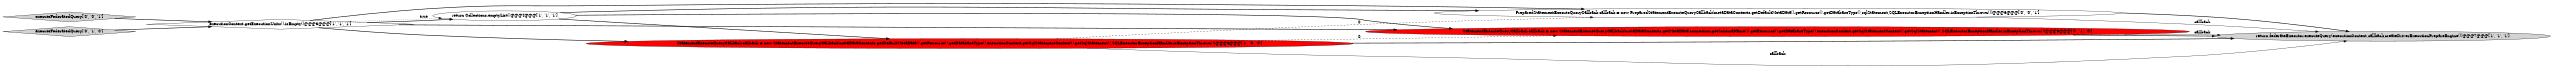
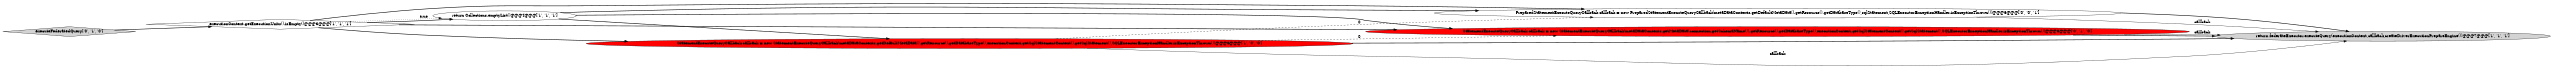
node "executeFederatedQuery['0', '0', '1']": removed
